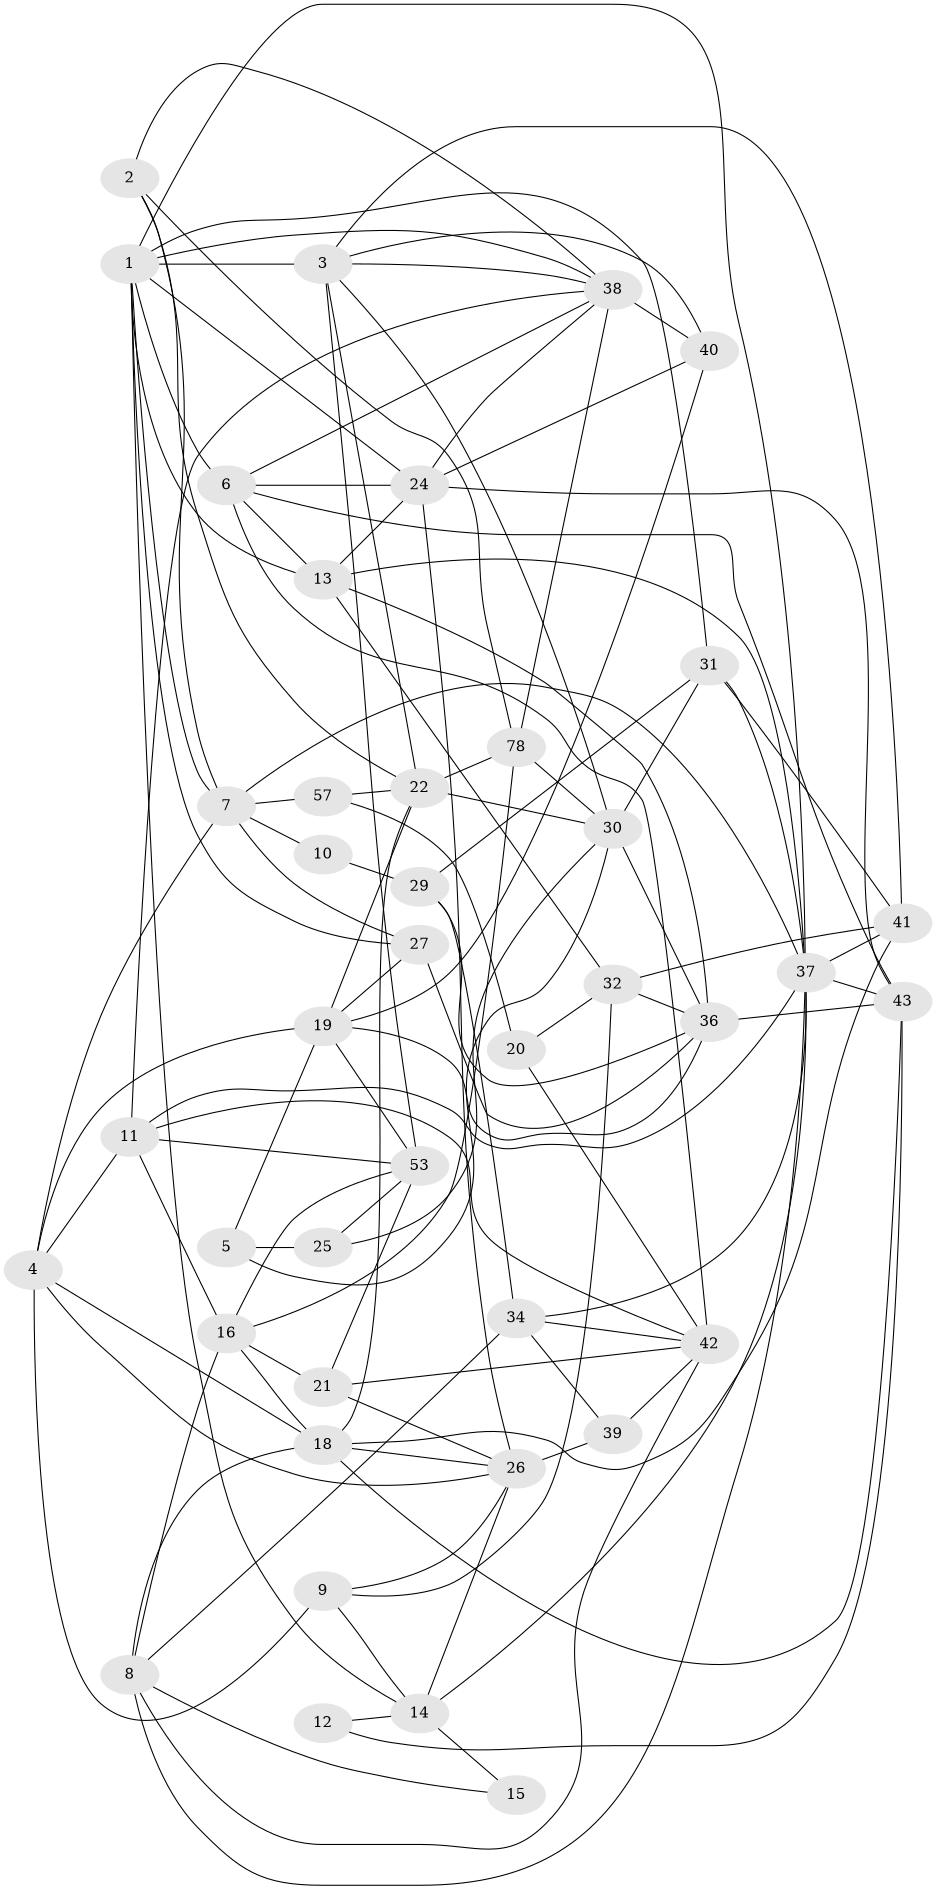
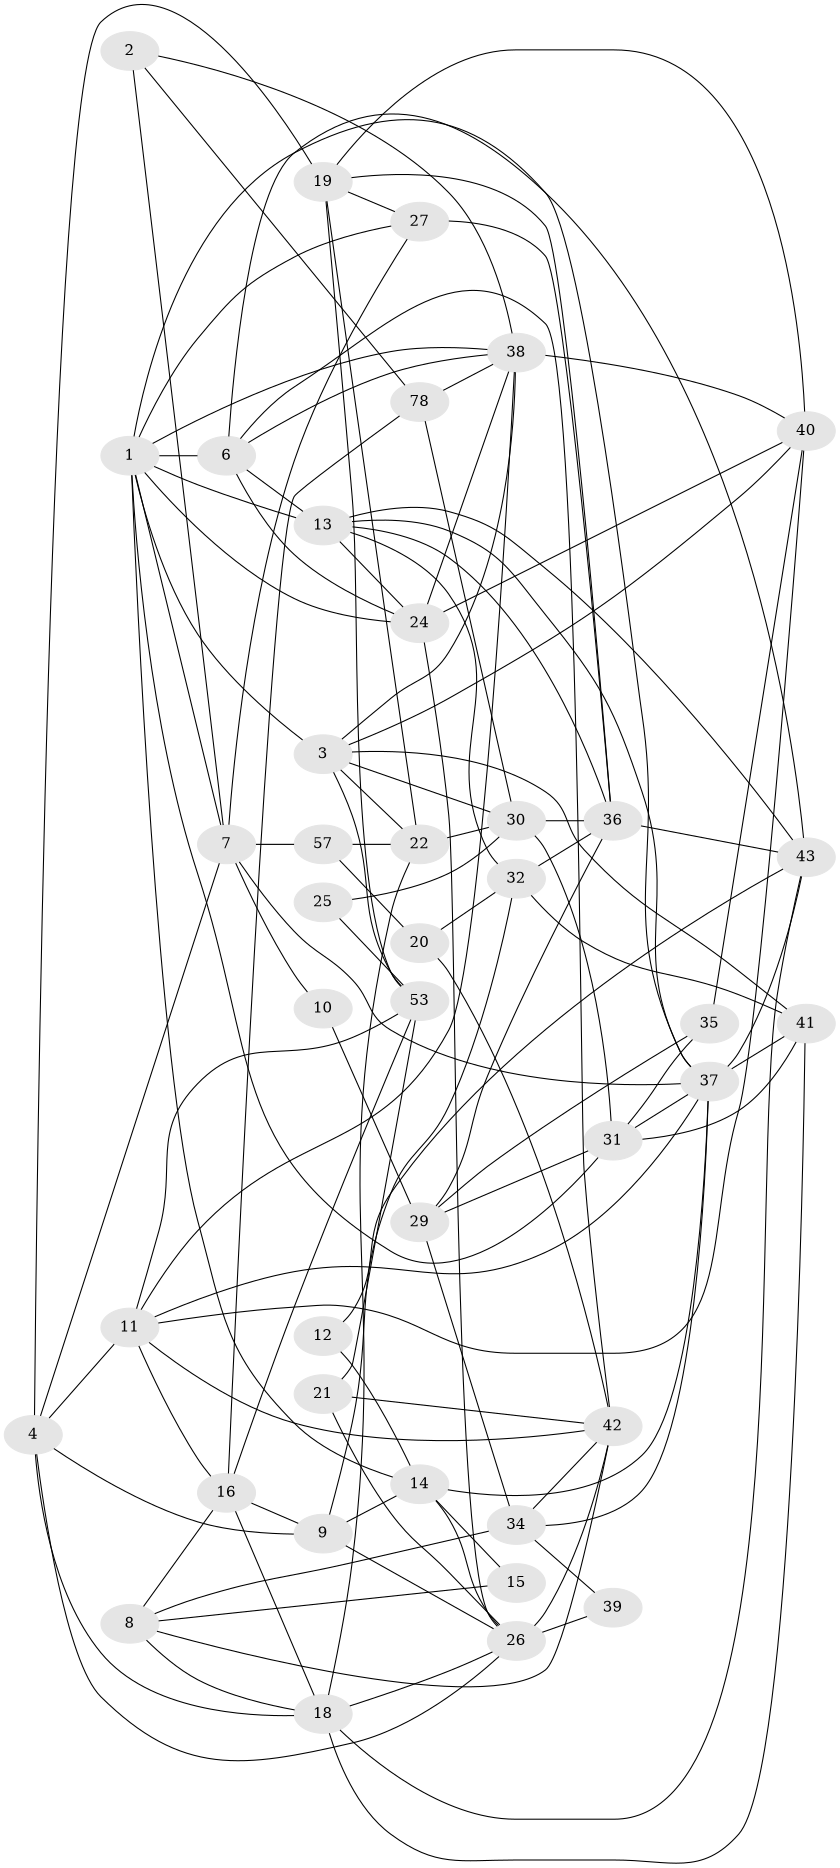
edge "2" -- "22": removed
edge "24" -- "43": now "13" -- "43"
edge "78" -- "22": removed
node "35": added
edge "40" -- "11": added
node "5": removed
edge "16" -- "21": now "16" -- "9"
edge "42" -- "39": now "42" -- "26"
edge "37" -- "8": removed
